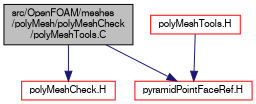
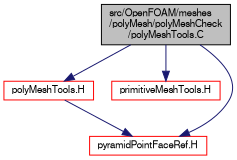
edge "src/OpenFOAM/meshes /polyMesh/polyMeshCheck /polyMeshTools.C" -> "polyMeshTools.H": added
node "polyMeshCheck.H": label "polyMeshCheck.H" -> "primitiveMeshTools.H"
